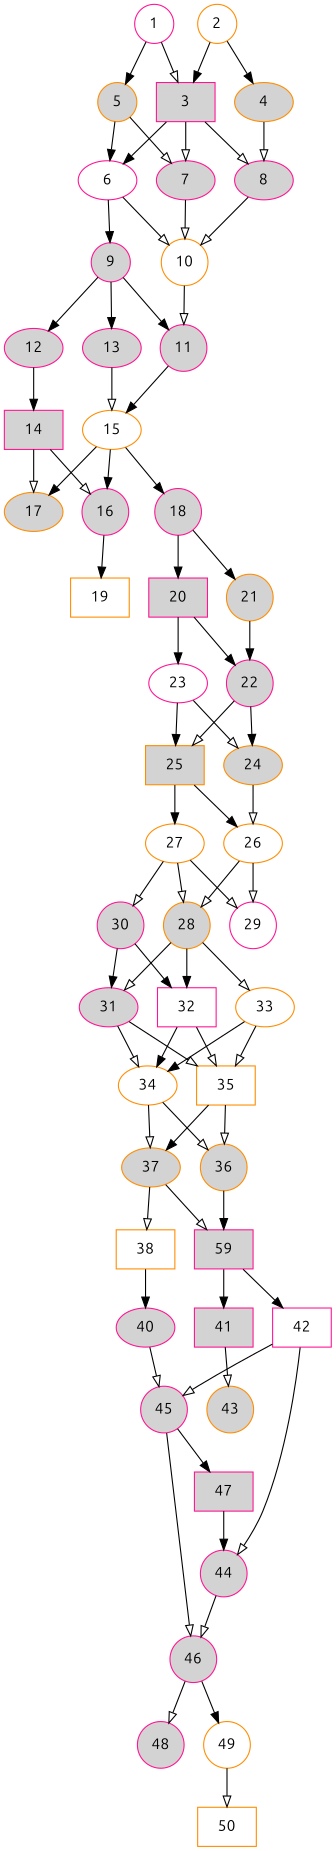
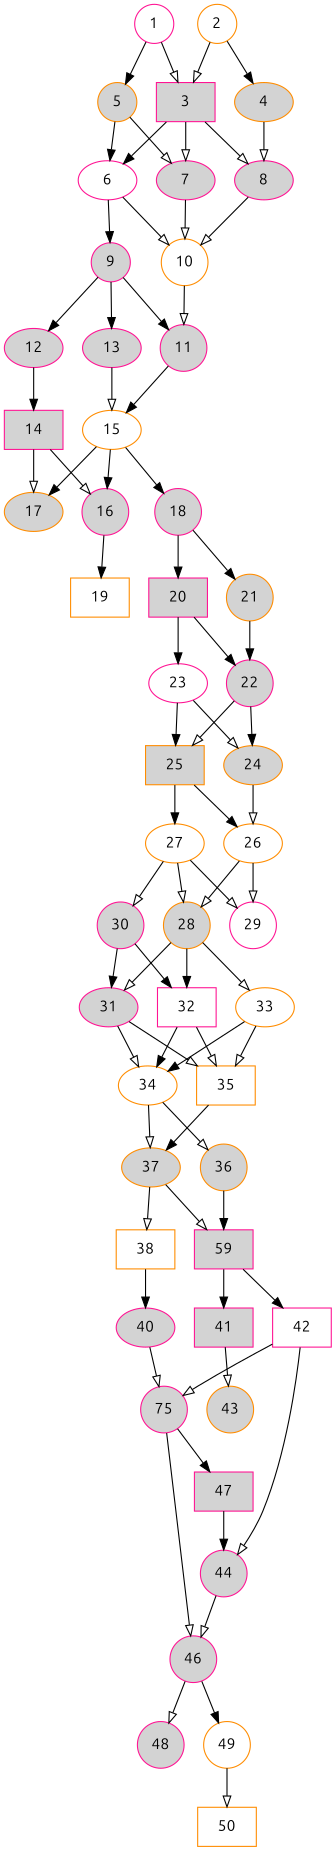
edge "2" -> "3": arrowhead normal -> onormal
edge "35" -> "36": removed
node "45": label "45" -> "75"
